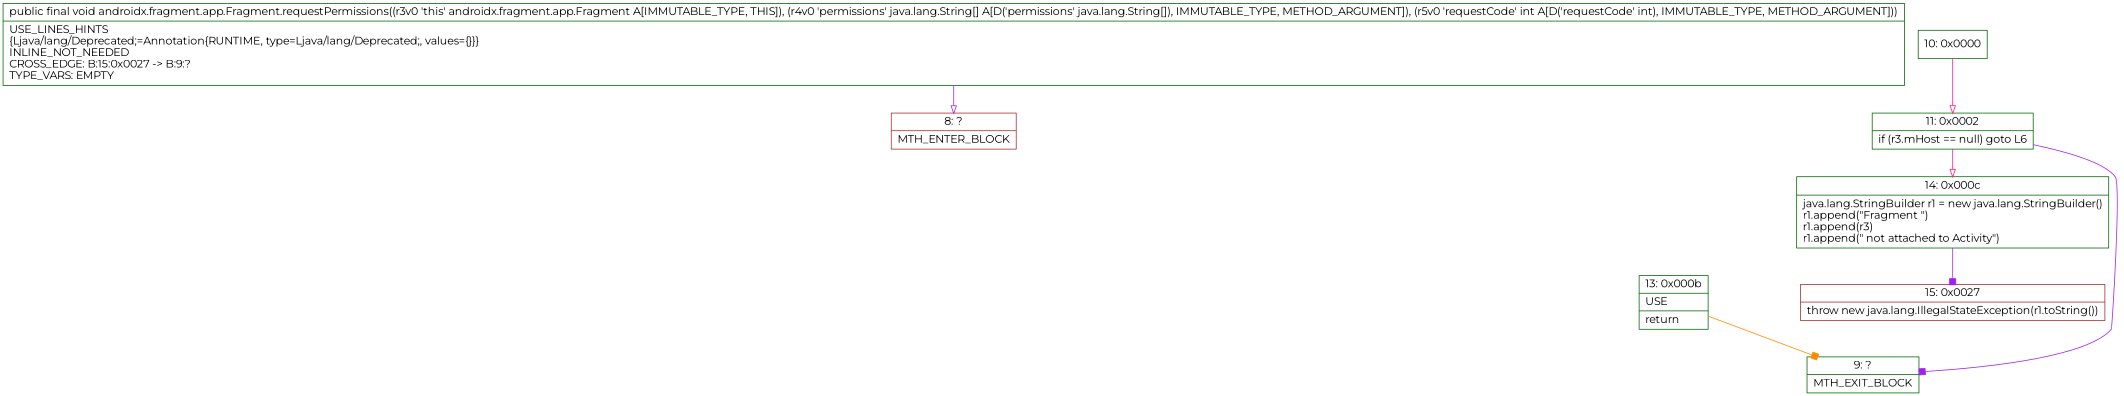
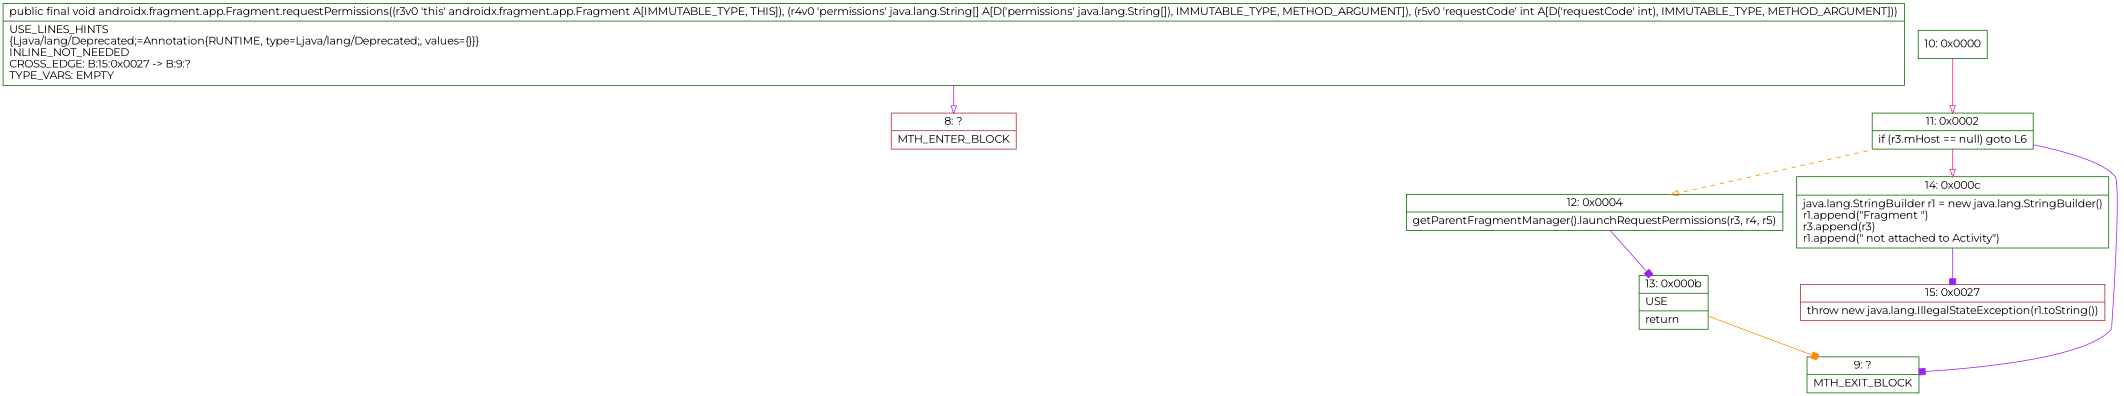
node "12: 0x0004": added
node "14: 0x000c": text "r1.append(r3)" -> "r3.append(r3)"
